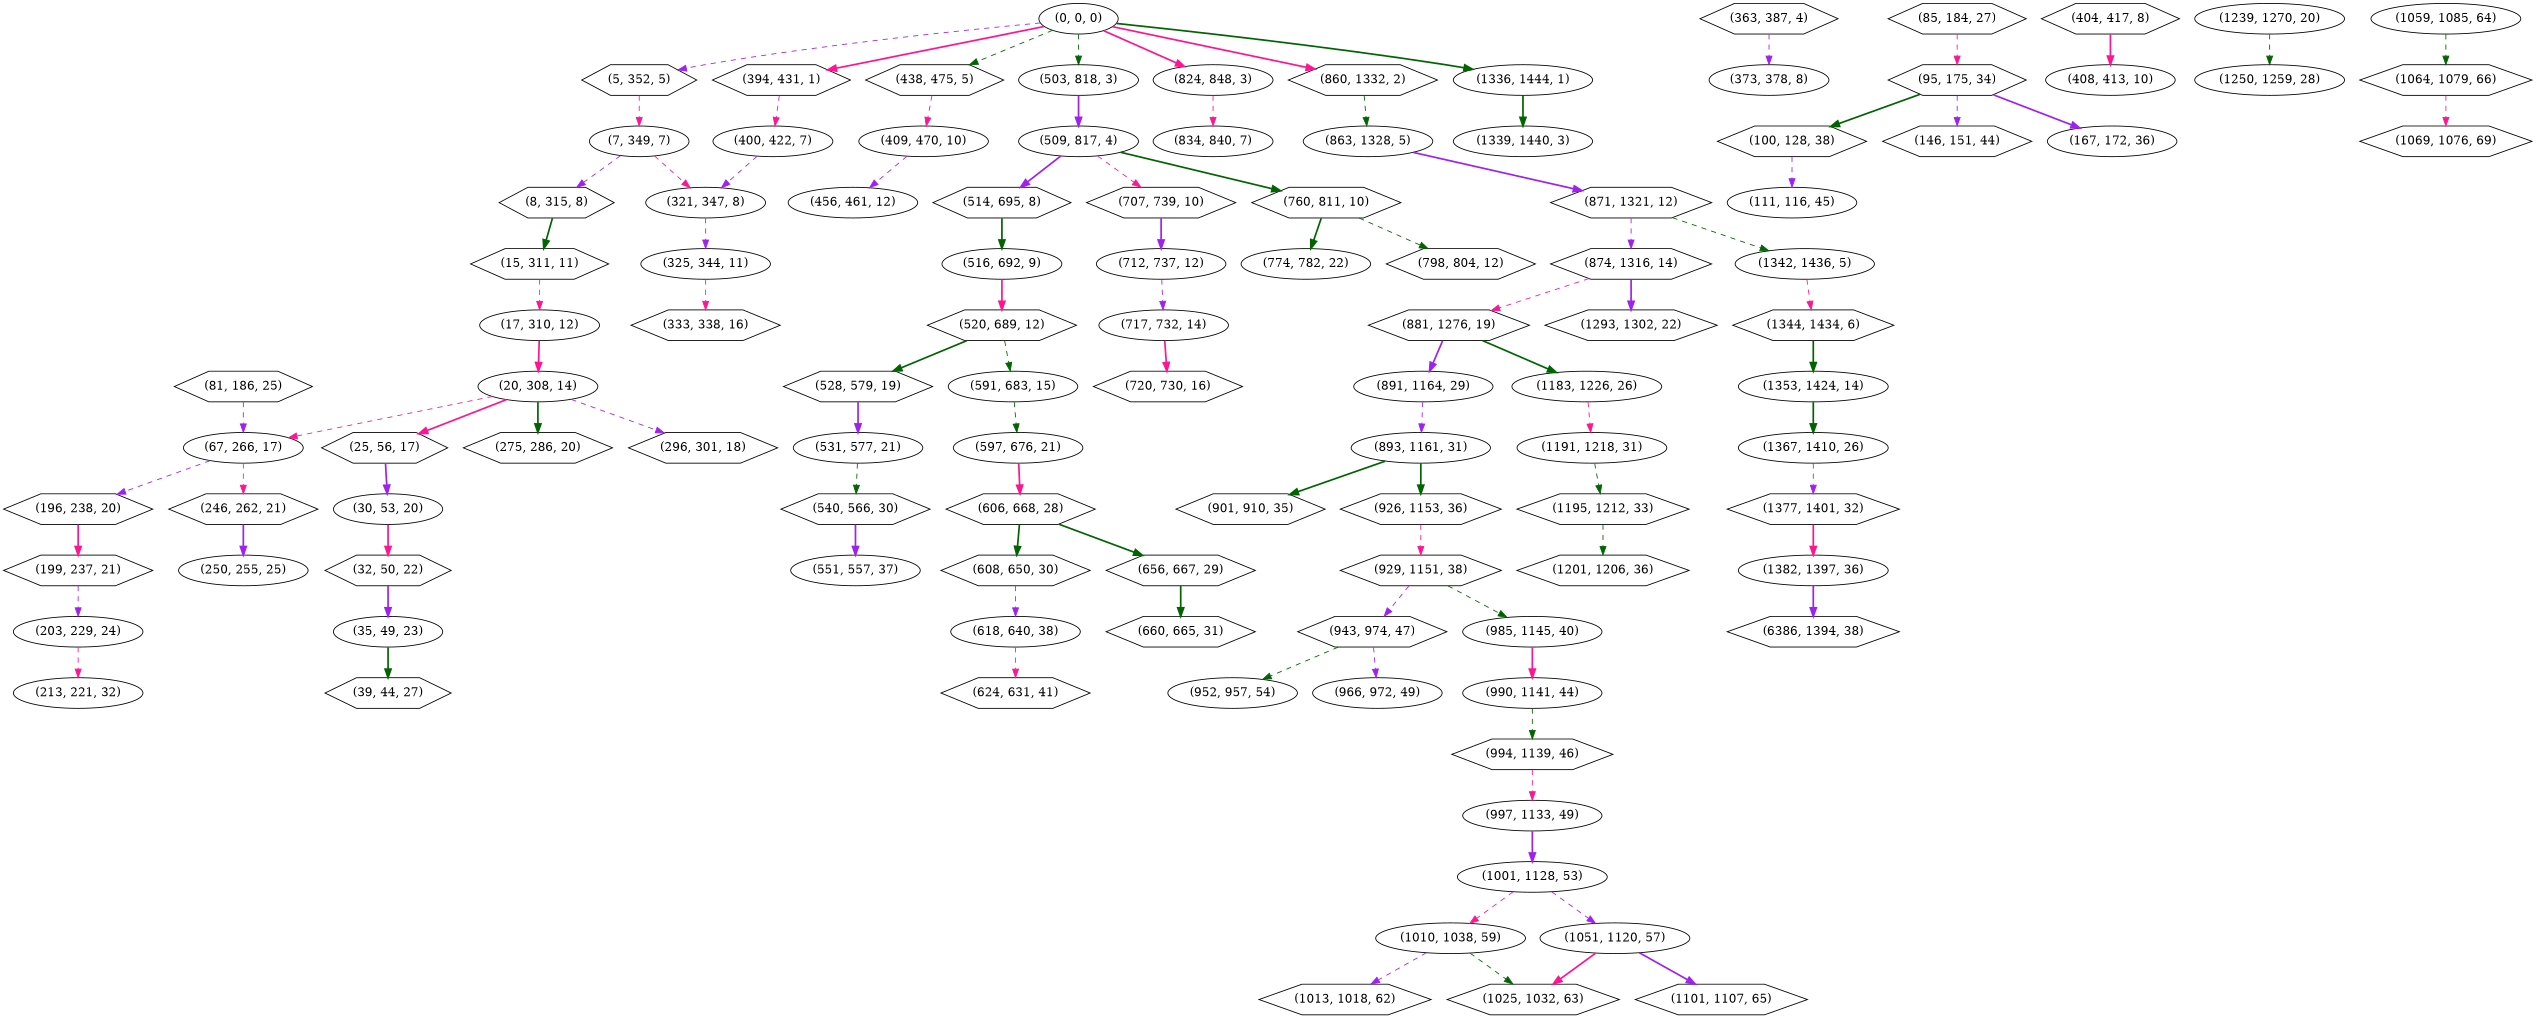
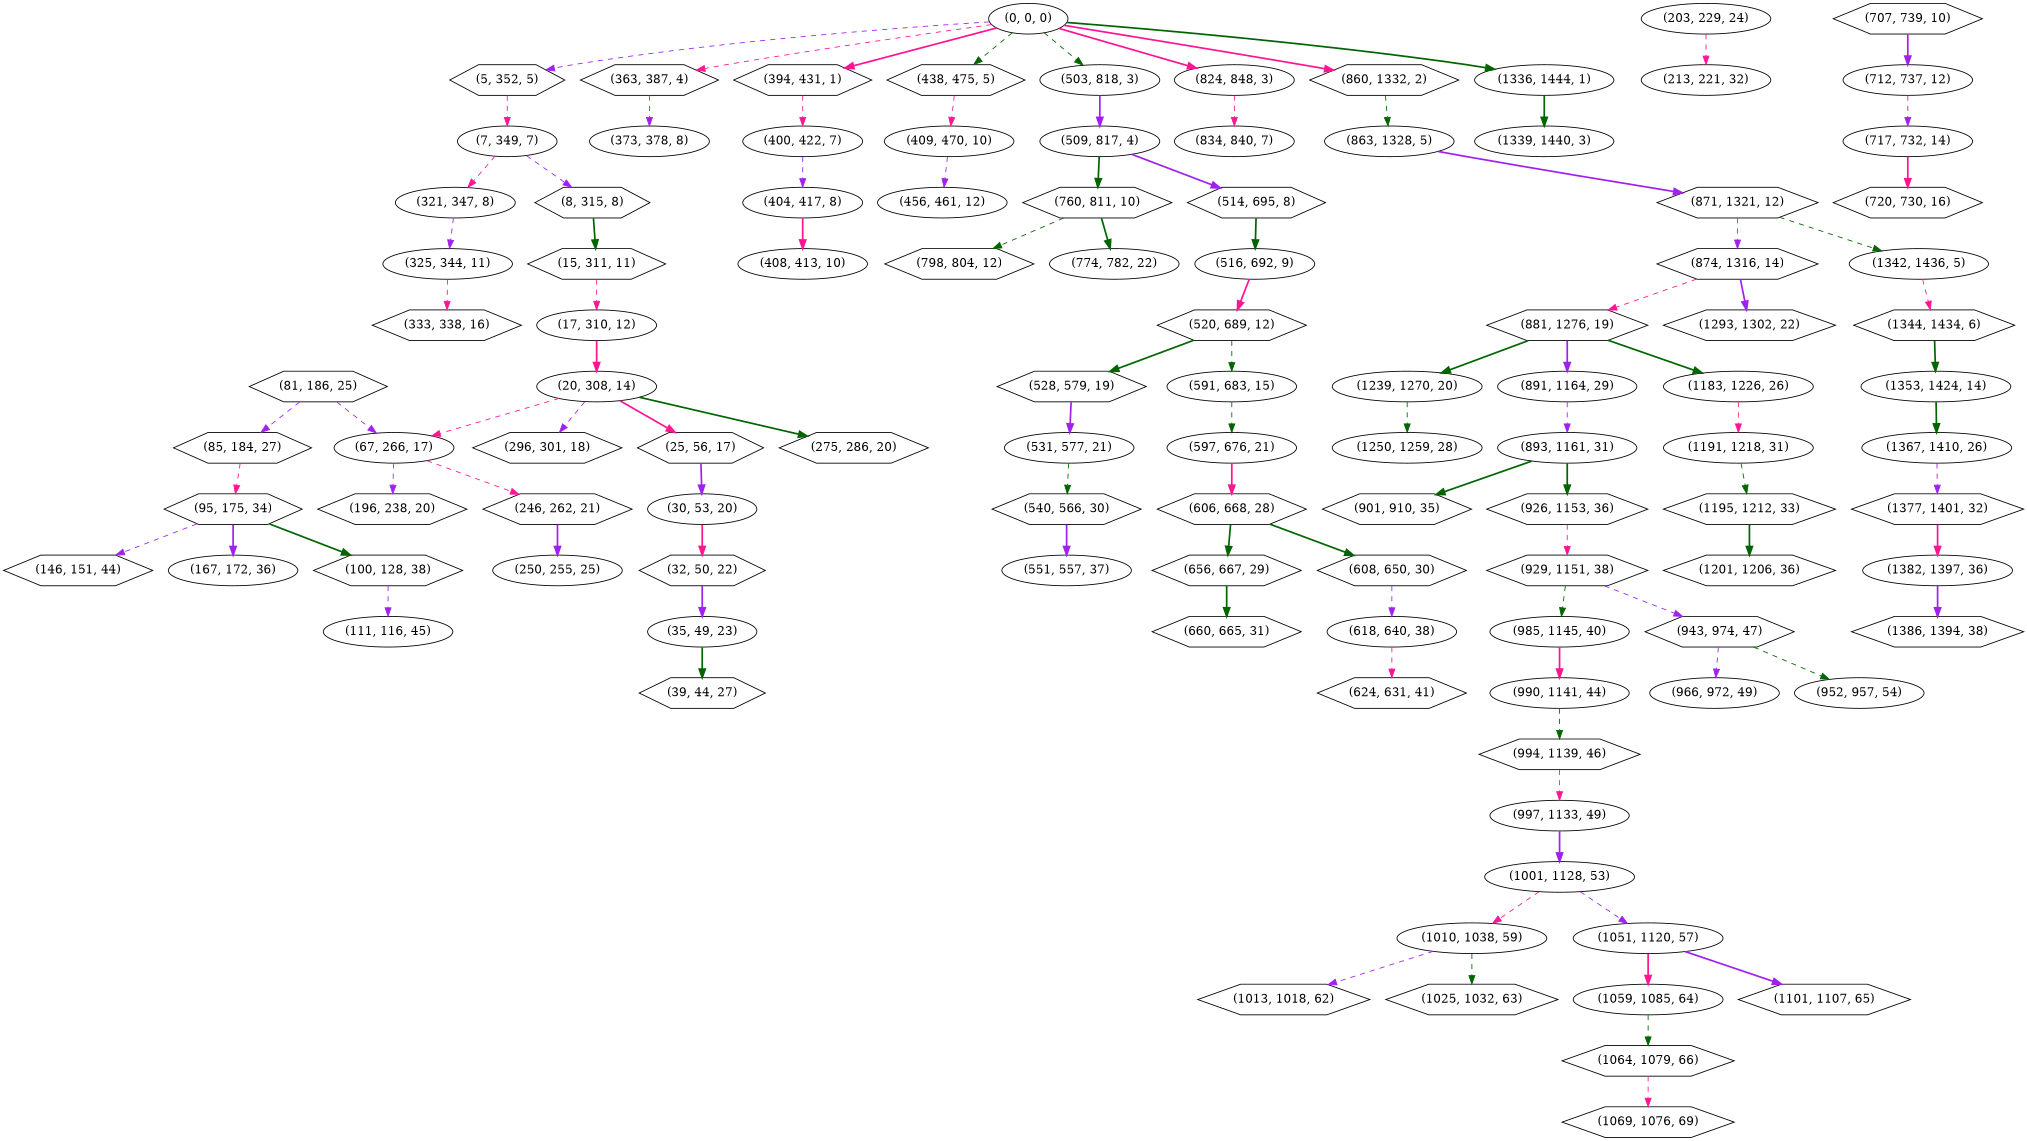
node "(404, 417, 8)": shape hexagon -> ellipse
edge "(0, 0, 0)" -> "(363, 387, 4)": added
edge "(400, 422, 7)" -> "(321, 347, 8)": now "(400, 422, 7)" -> "(404, 417, 8)"
edge "(509, 817, 4)" -> "(707, 739, 10)": removed
edge "(881, 1276, 19)" -> "(1239, 1270, 20)": added
edge "(81, 186, 25)" -> "(85, 184, 27)": added
edge "(1195, 1212, 33)" -> "(1201, 1206, 36)": style dashed -> bold
node "(199, 237, 21)": removed
node "(6386, 1394, 38)": label "(6386, 1394, 38)" -> "(1386, 1394, 38)"
edge "(1051, 1120, 57)" -> "(1025, 1032, 63)": now "(1051, 1120, 57)" -> "(1059, 1085, 64)"
